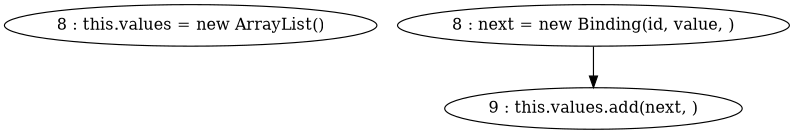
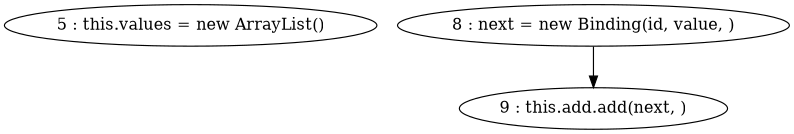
node "8 : this.values = new ArrayList()": label "8 : this.values = new ArrayList()" -> "5 : this.values = new ArrayList()"
node "9 : this.values.add(next, )": label "9 : this.values.add(next, )" -> "9 : this.add.add(next, )"
